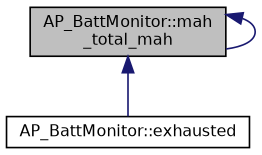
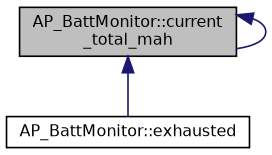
node "AP_BattMonitor::mah _total_mah": label "AP_BattMonitor::mah _total_mah" -> "AP_BattMonitor::current _total_mah"
